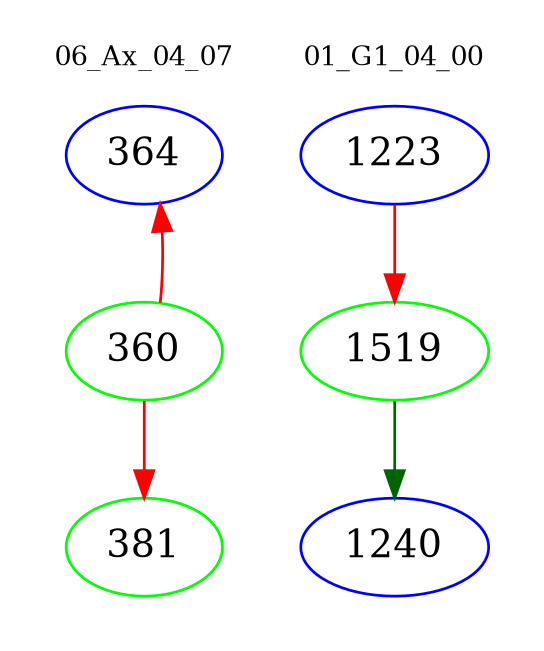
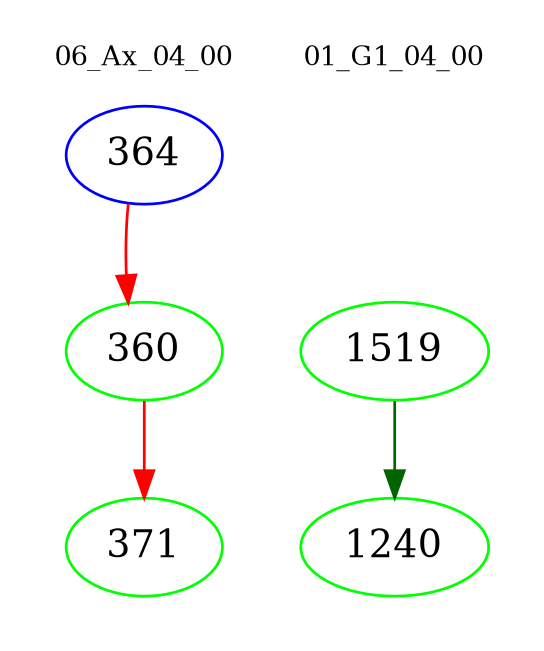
cluster "06_Ax_04_07": label "06_Ax_04_07" -> "06_Ax_04_00"
node "1223": removed
edge "360" -> "364": reversed
node "381": label "381" -> "371"
node "1240": color blue -> green
